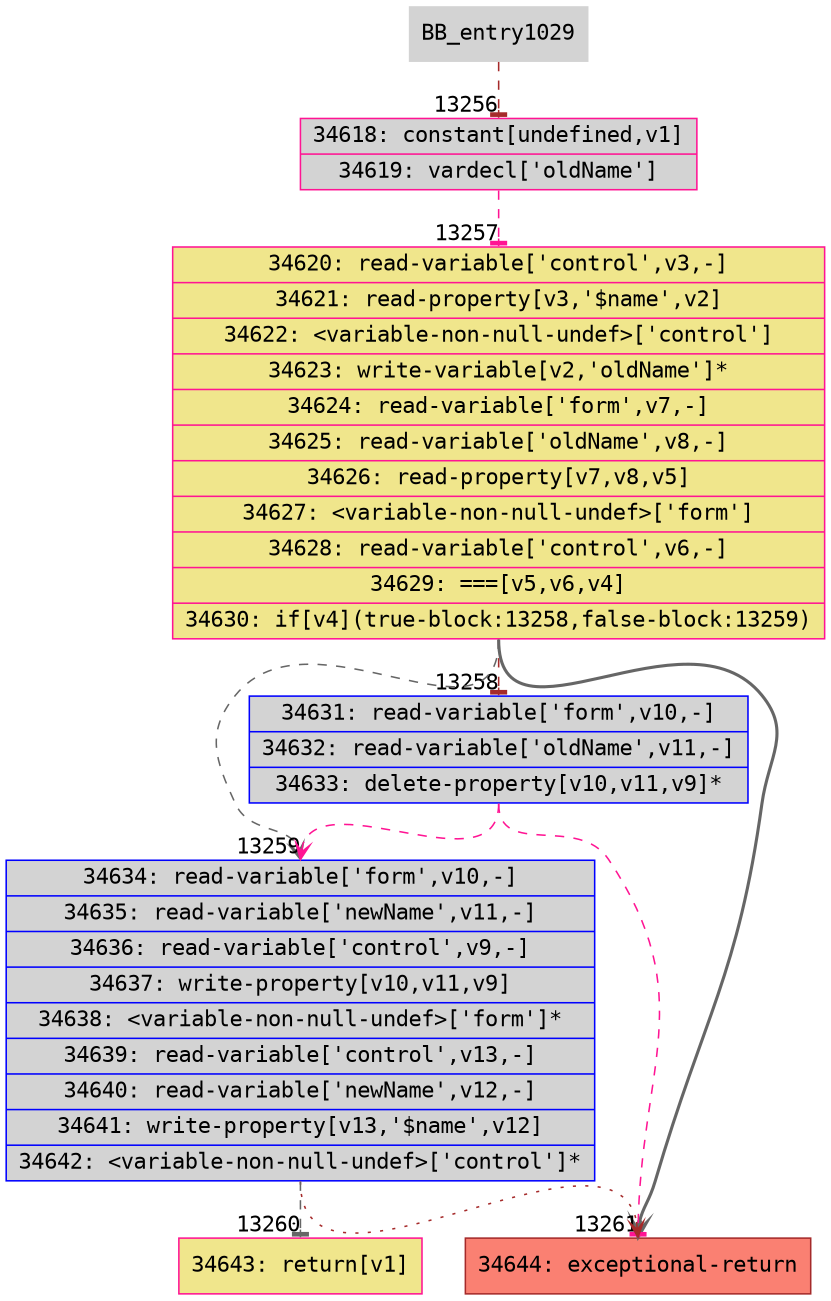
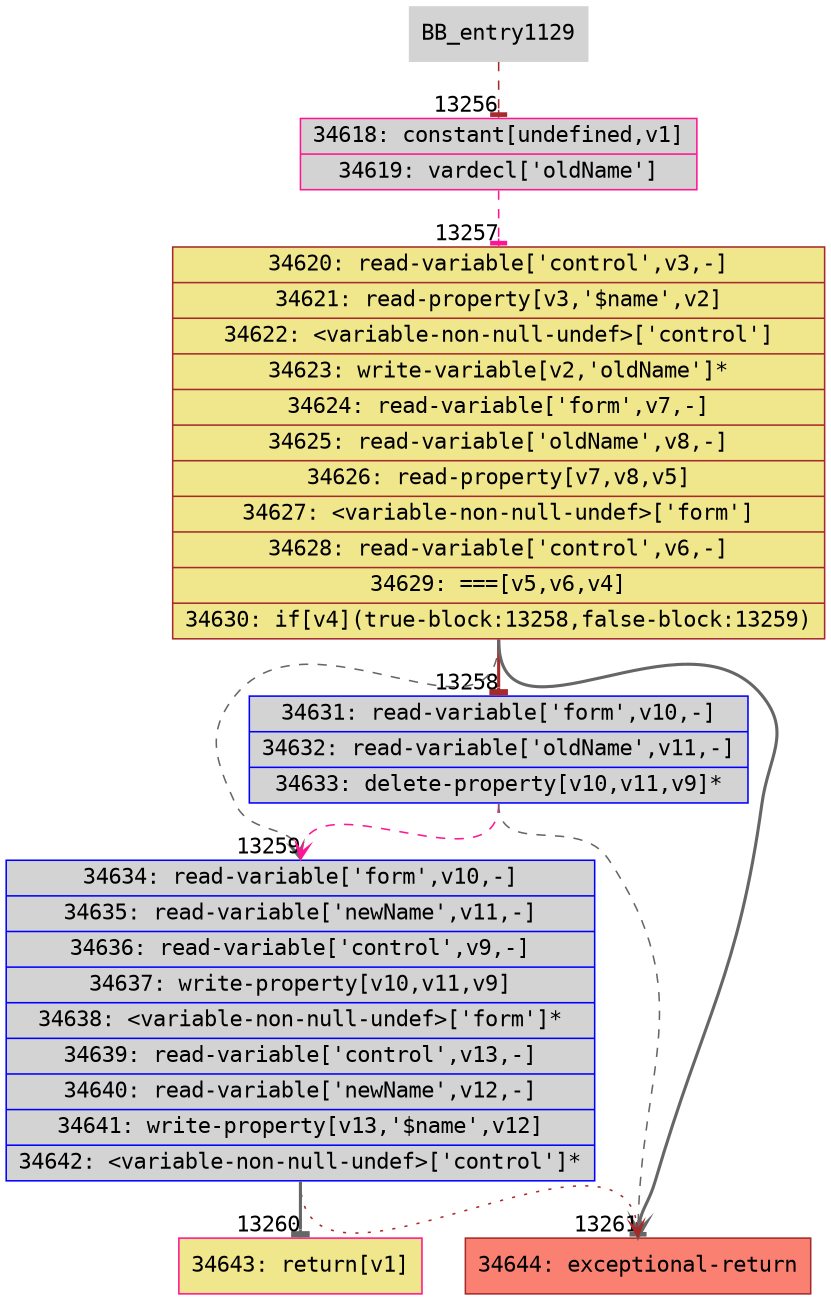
node "BB_entry1029": label "BB_entry1029" -> "BB_entry1129"
node "34620: read-variable['control',v3,-]": color deeppink -> brown
edge "34620: read-variable['control',v3,-]" -> "34631: read-variable['form',v10,-]": style dashed -> bold
edge "34631: read-variable['form',v10,-]" -> "34644: exceptional-return": color deeppink -> gray40
edge "34634: read-variable['form',v10,-]" -> "34643: return[v1]": style dashed -> bold
